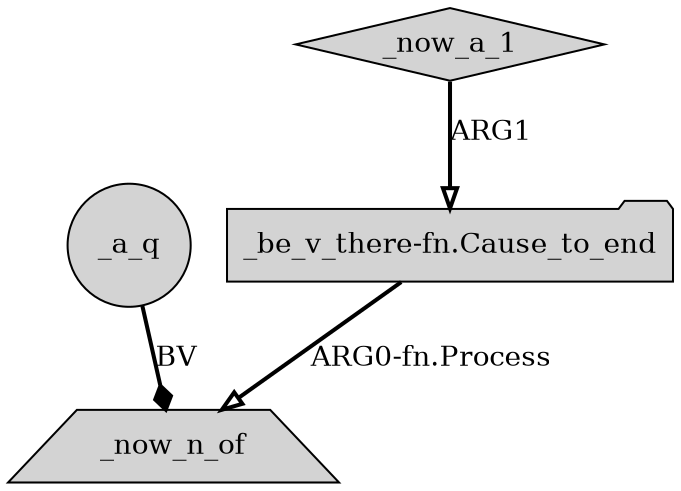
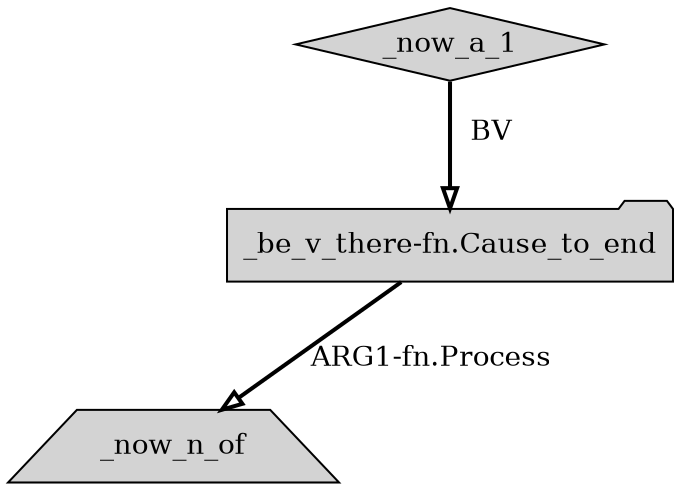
edge "_now_a_1" -> "_be_v_there-fn.Cause_to_end": label "ARG1" -> "BV"
node "_a_q": removed
edge "_be_v_there-fn.Cause_to_end" -> "_now_n_of": label "ARG0-fn.Process" -> "ARG1-fn.Process"
